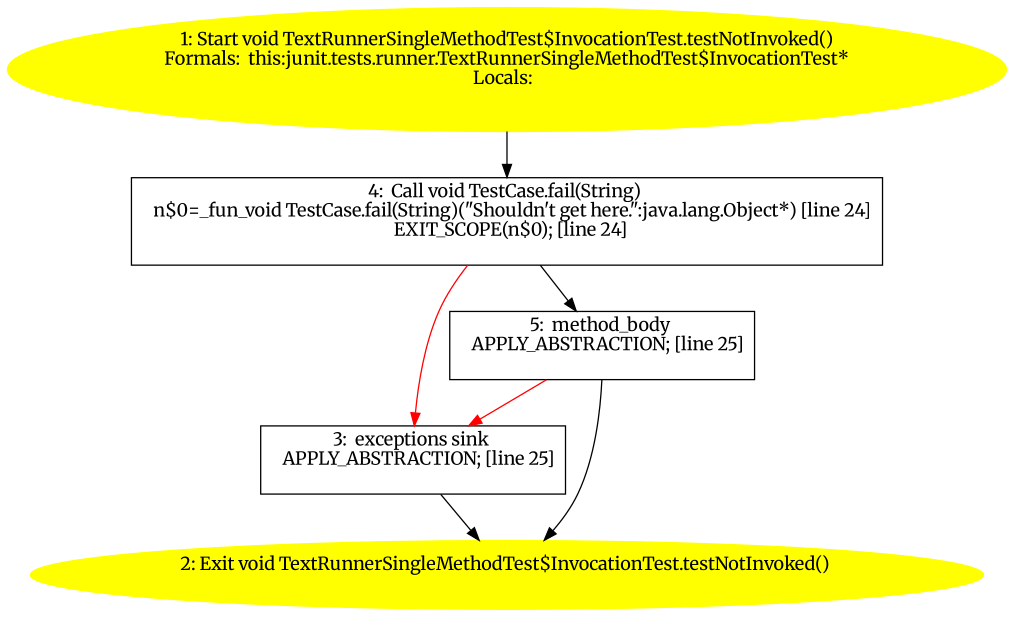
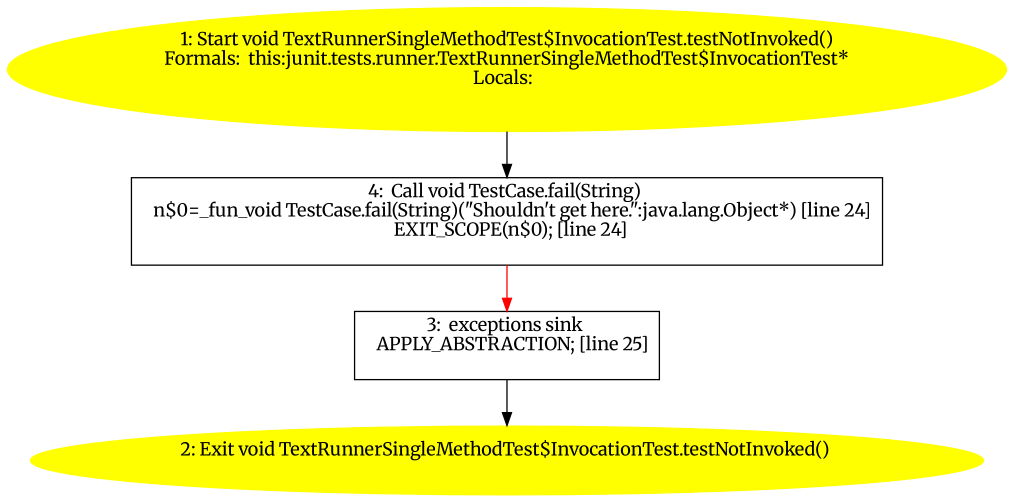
node "5:  method_body APPLY_ABSTRACTION; [line 25]": removed
